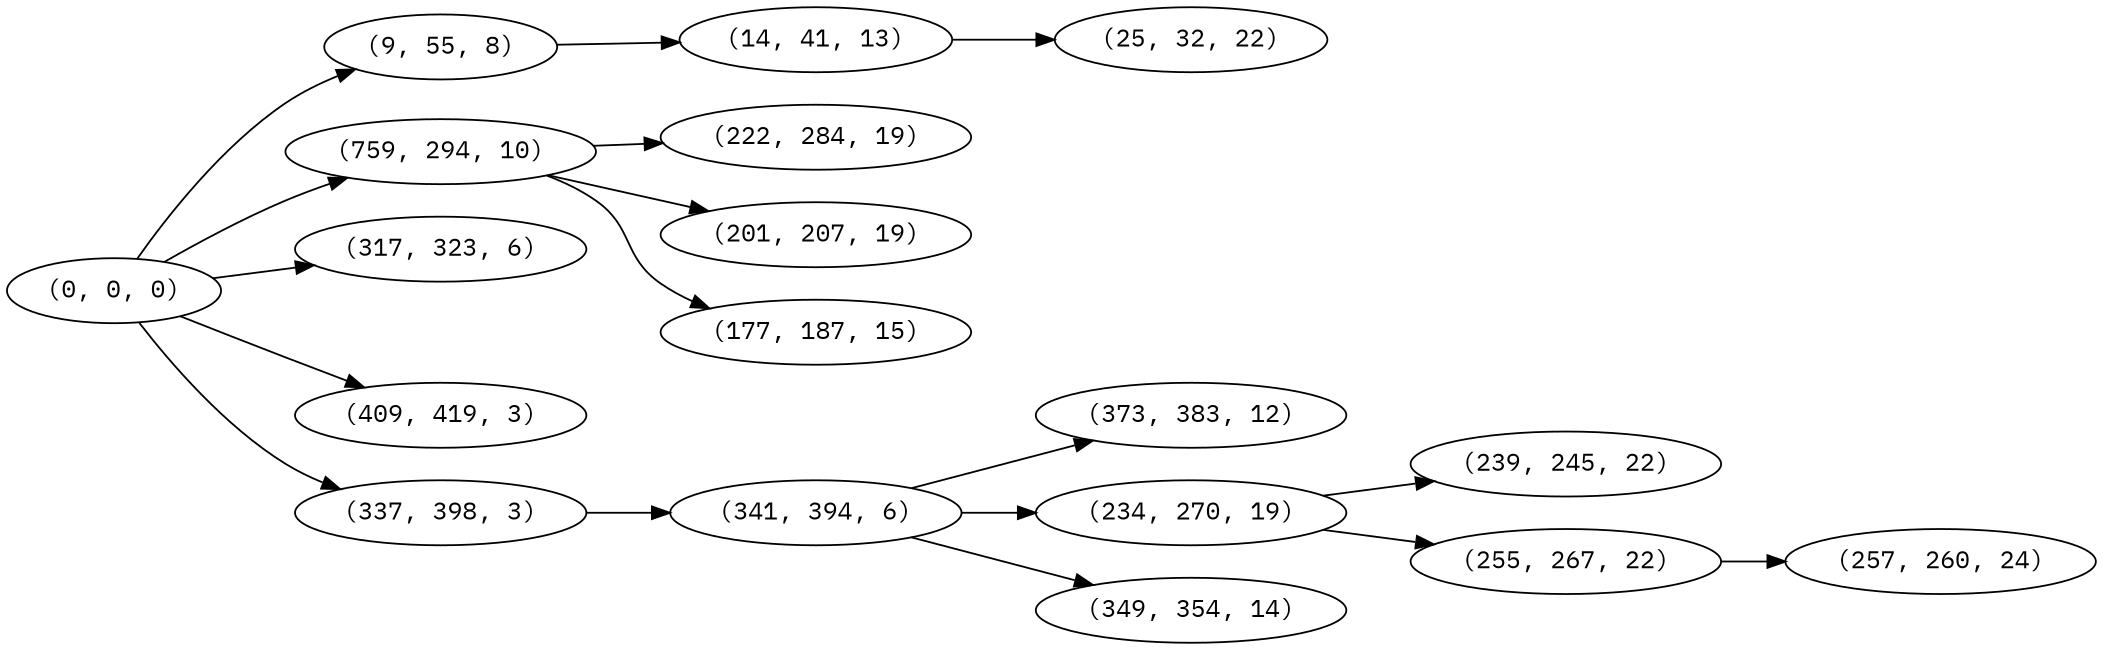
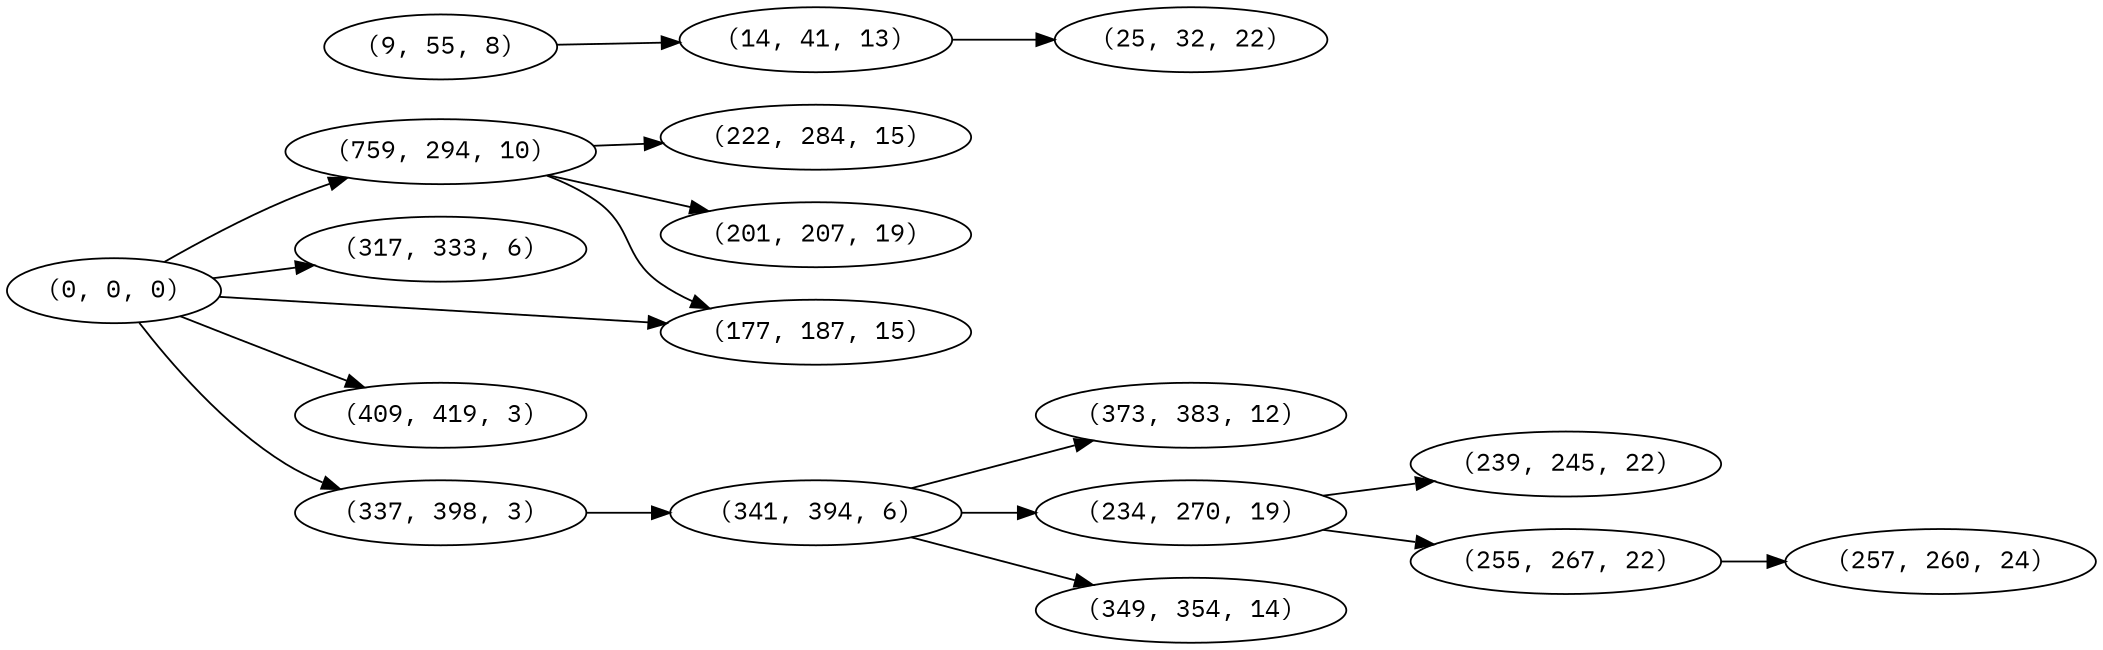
node "(222, 284, 19)": label "(222, 284, 19)" -> "(222, 284, 15)"
edge "(0, 0, 0)" -> "(9, 55, 8)": now "(0, 0, 0)" -> "(177, 187, 15)"
node "(317, 323, 6)": label "(317, 323, 6)" -> "(317, 333, 6)"
